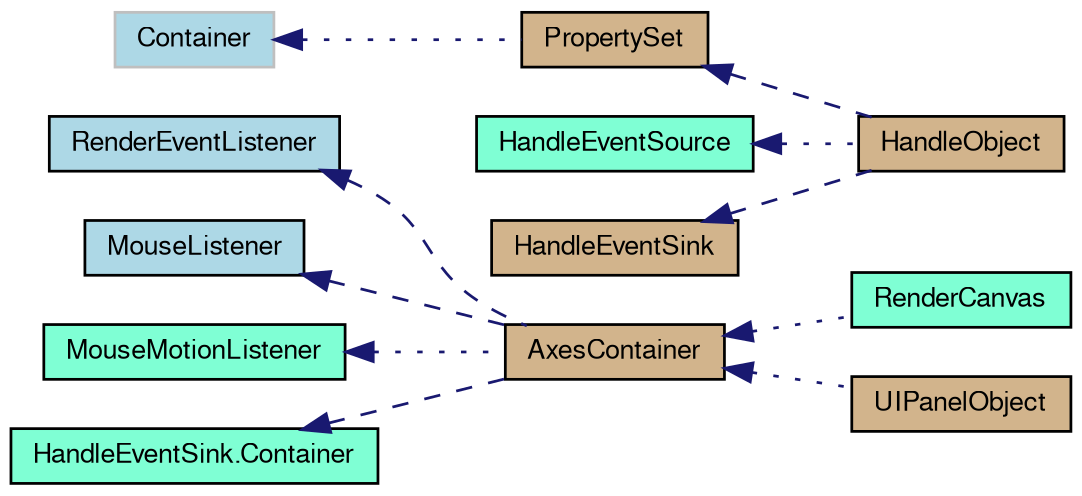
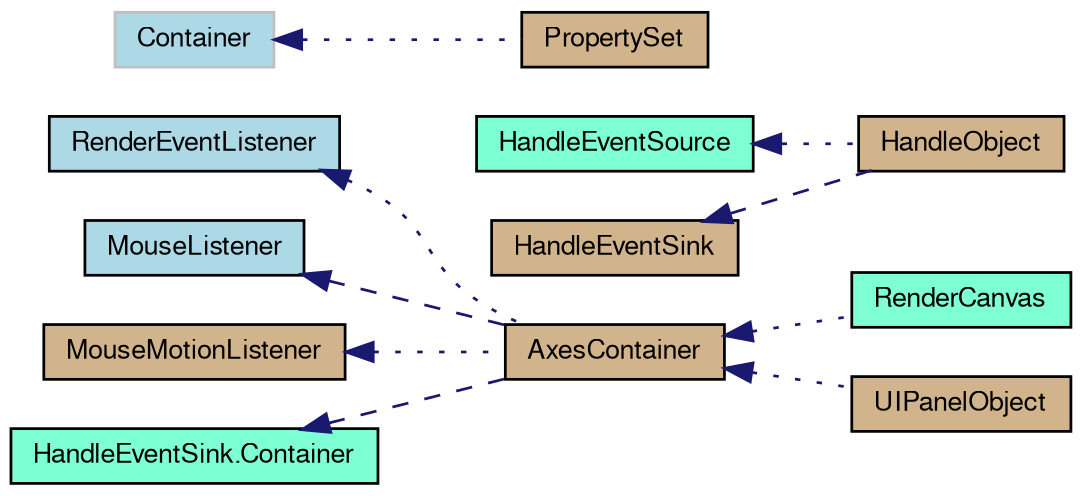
edge "HandleObject" -> "PropertySet": removed
edge "AxesContainer" -> "RenderEventListener": style dashed -> dotted
node "MouseMotionListener": fillcolor aquamarine -> tan
